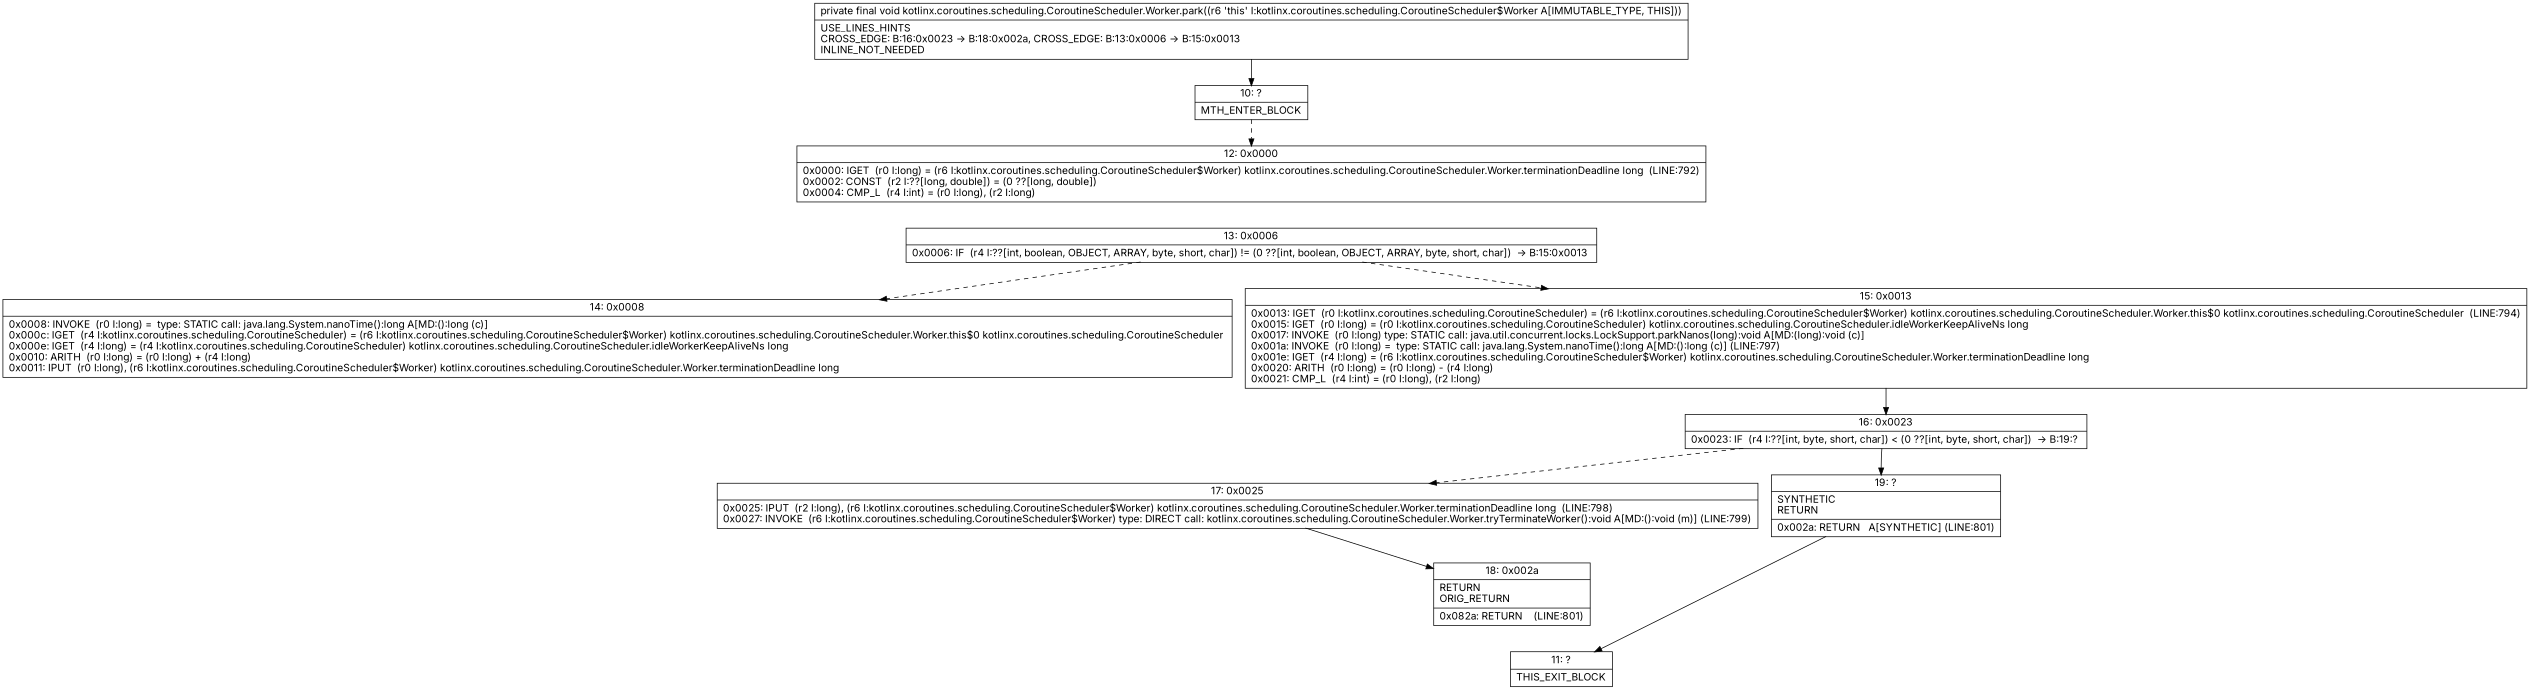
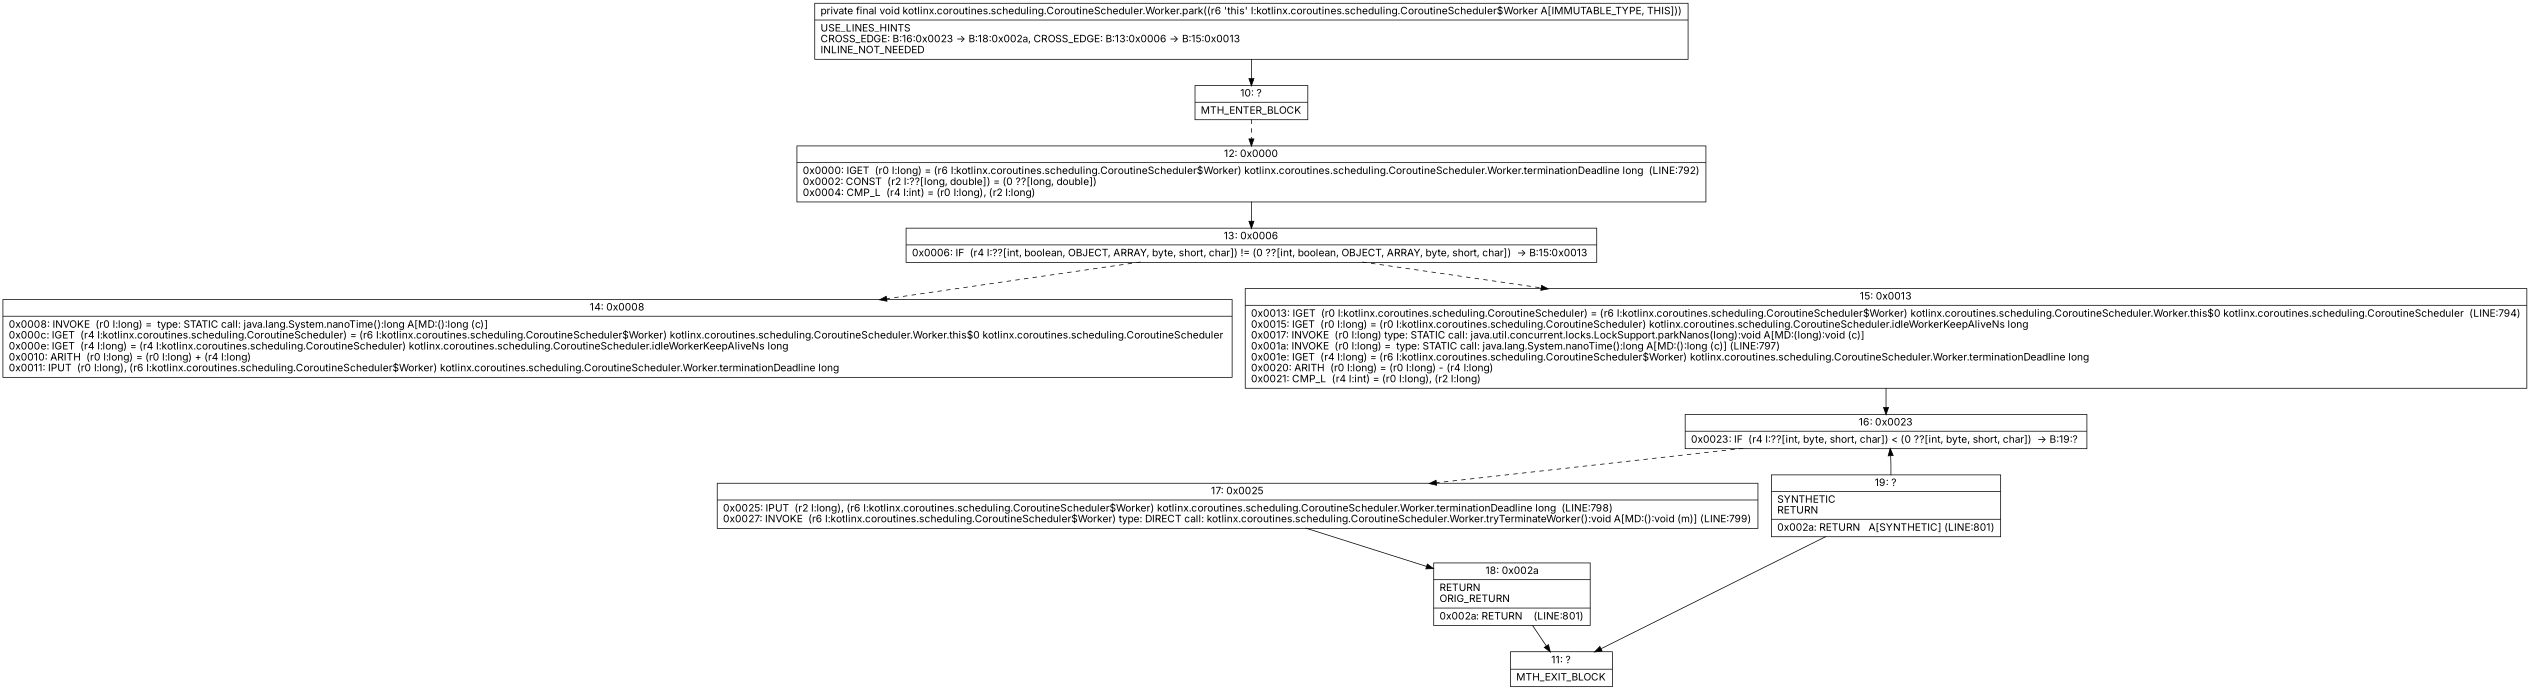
edge "12: 0x0000" -> "13: 0x0006": added
edge "16: 0x0023" -> "19: ?": reversed
node "18: 0x002a": text "0x082a: RETURN    (LINE:801)" -> "0x002a: RETURN    (LINE:801)"
edge "18: 0x002a" -> "11: ?": added
node "11: ?": text "THIS_EXIT_BLOCK" -> "MTH_EXIT_BLOCK"
